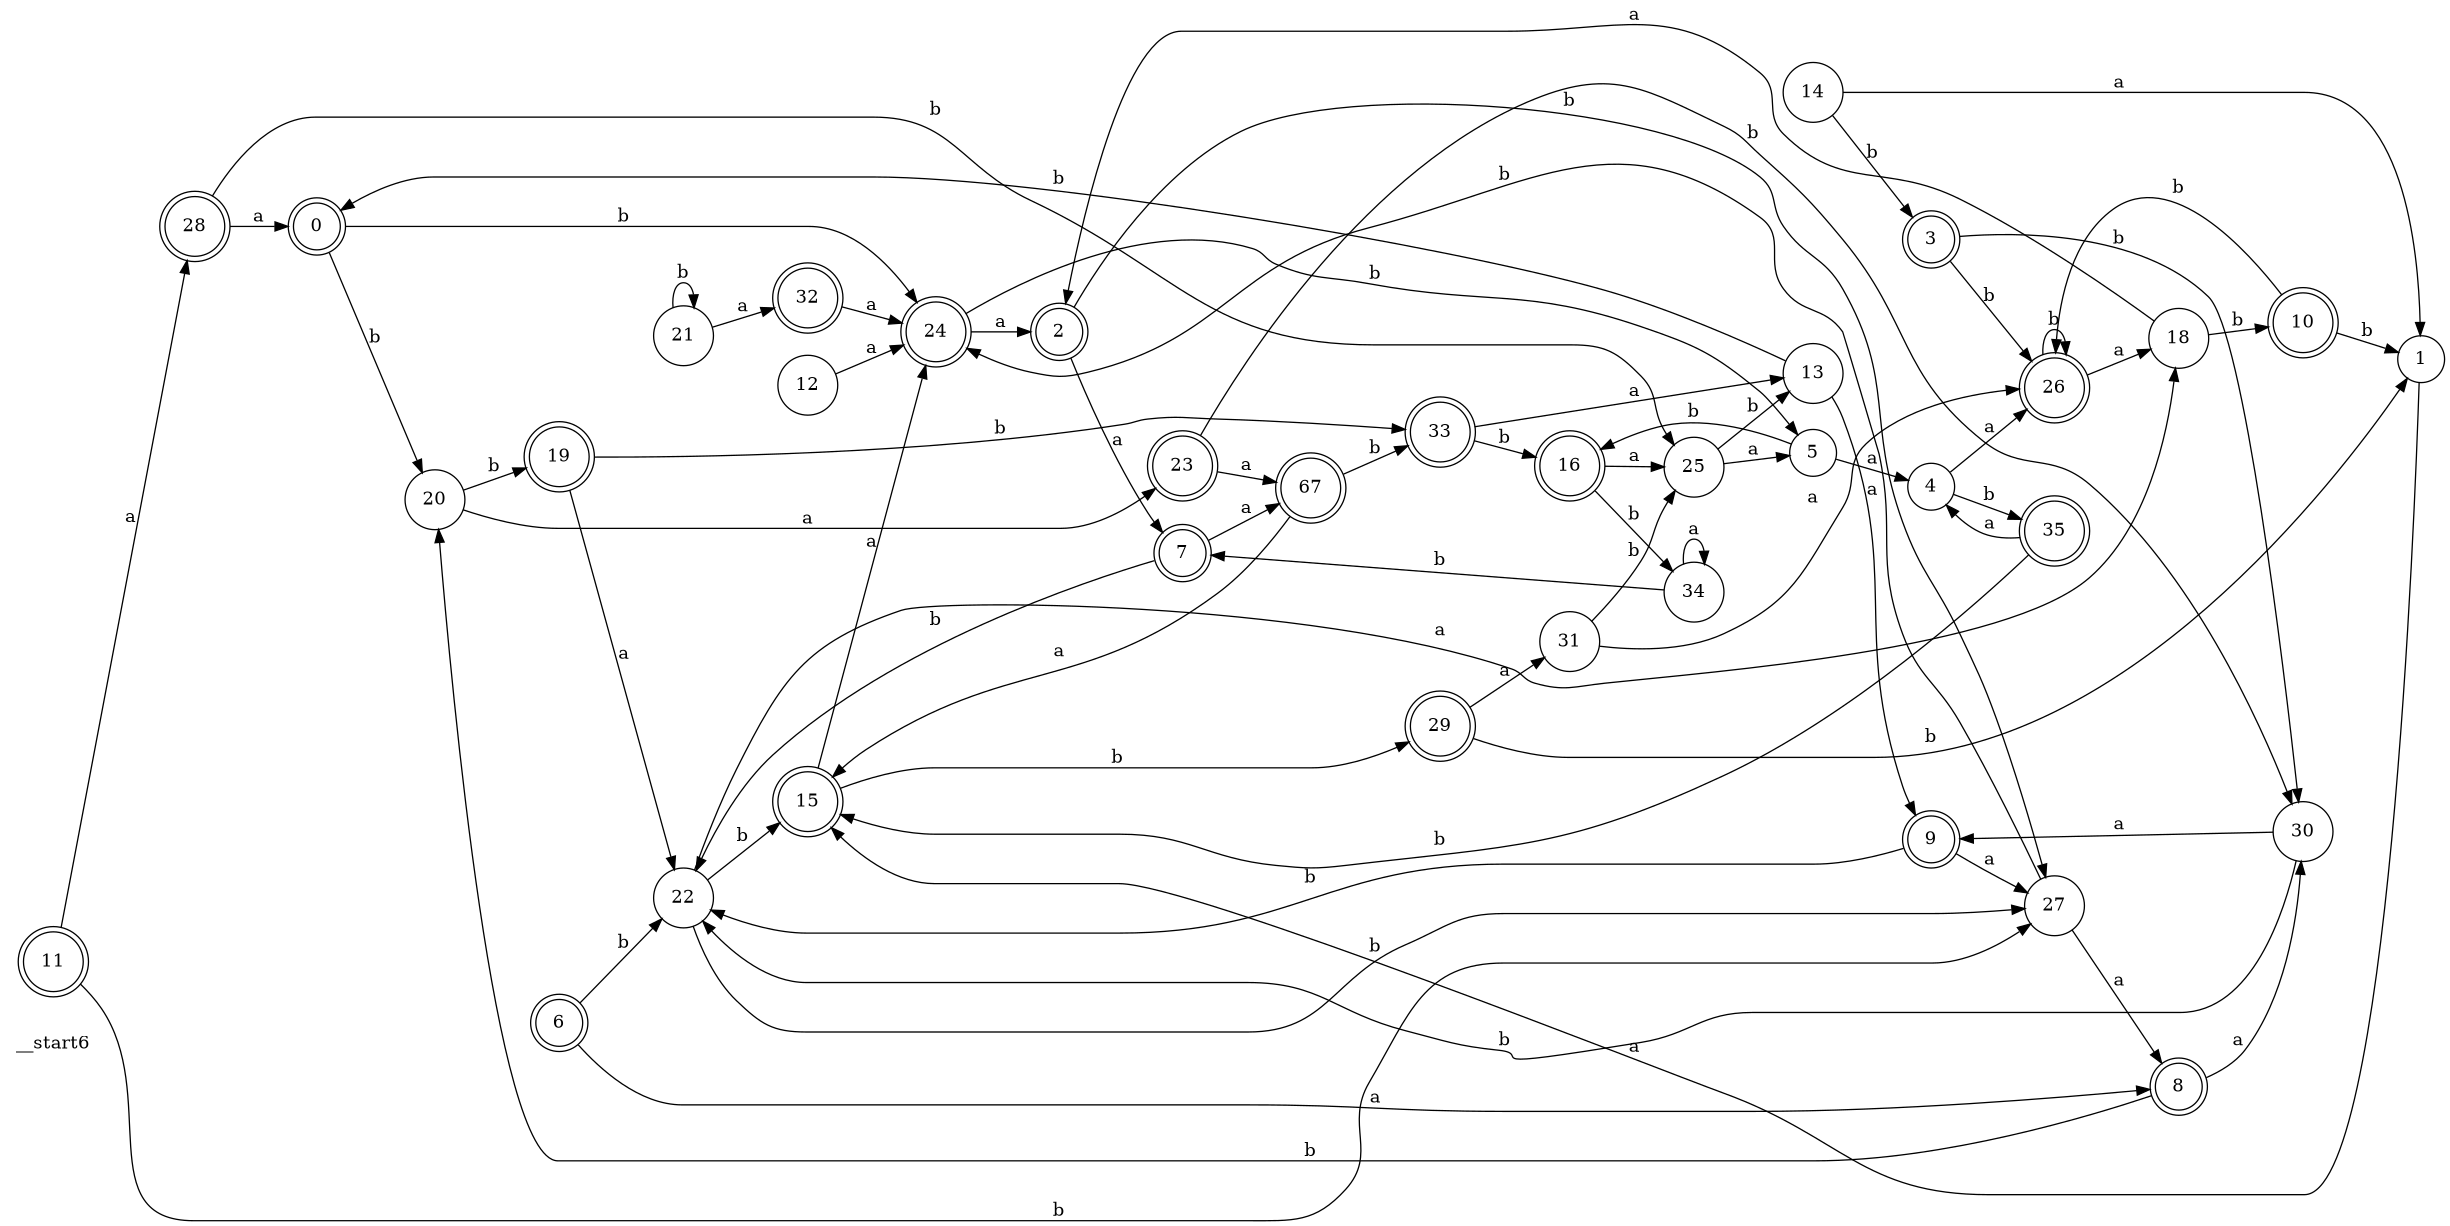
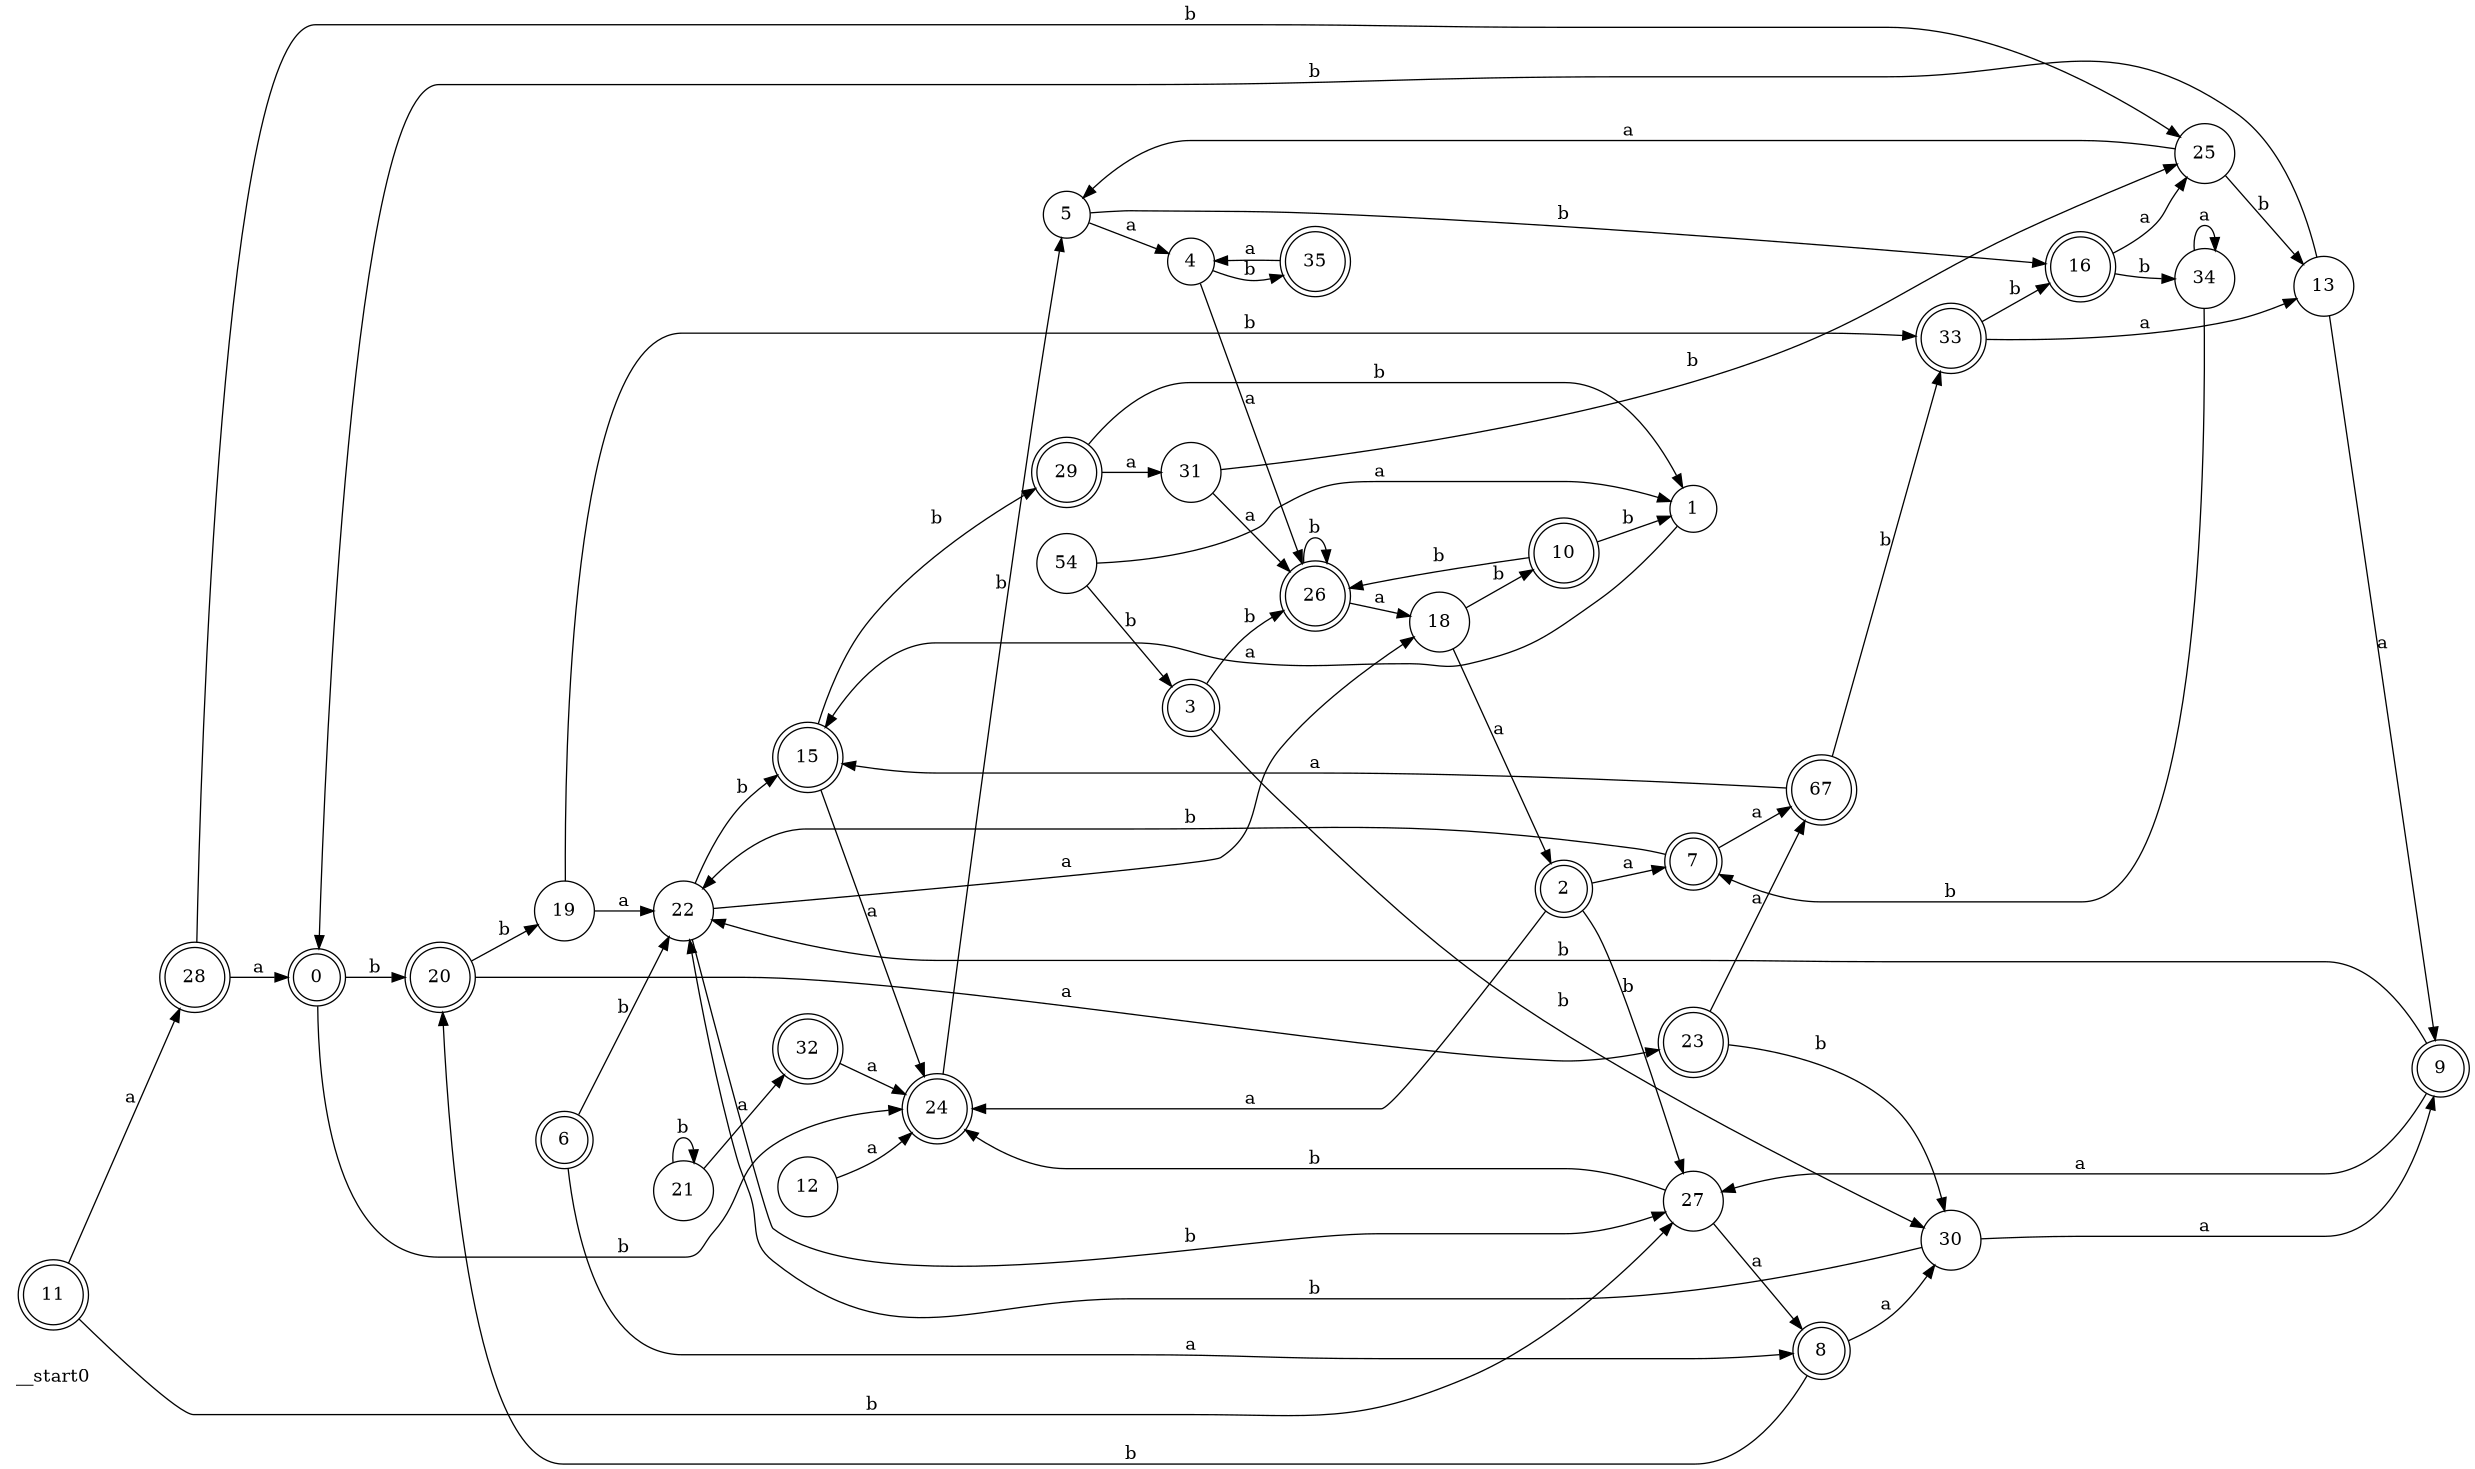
node "14": label "14" -> "54"
edge "24" -> "2": reversed
node "19": shape doublecircle -> circle
node "20": shape circle -> doublecircle
edge "35" -> "15": removed, label "b"
node "__start6": label "__start6" -> "__start0"
